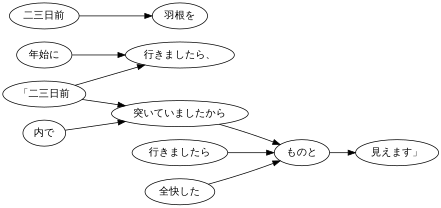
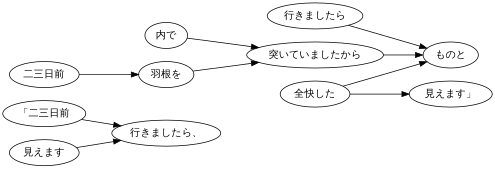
node "年始に": label "年始に" -> "見えます"
edge "「二三日前" -> "突いていましたから": now "羽根を" -> "突いていましたから"
edge "ものと" -> "見えます」": now "全快した" -> "見えます」"
